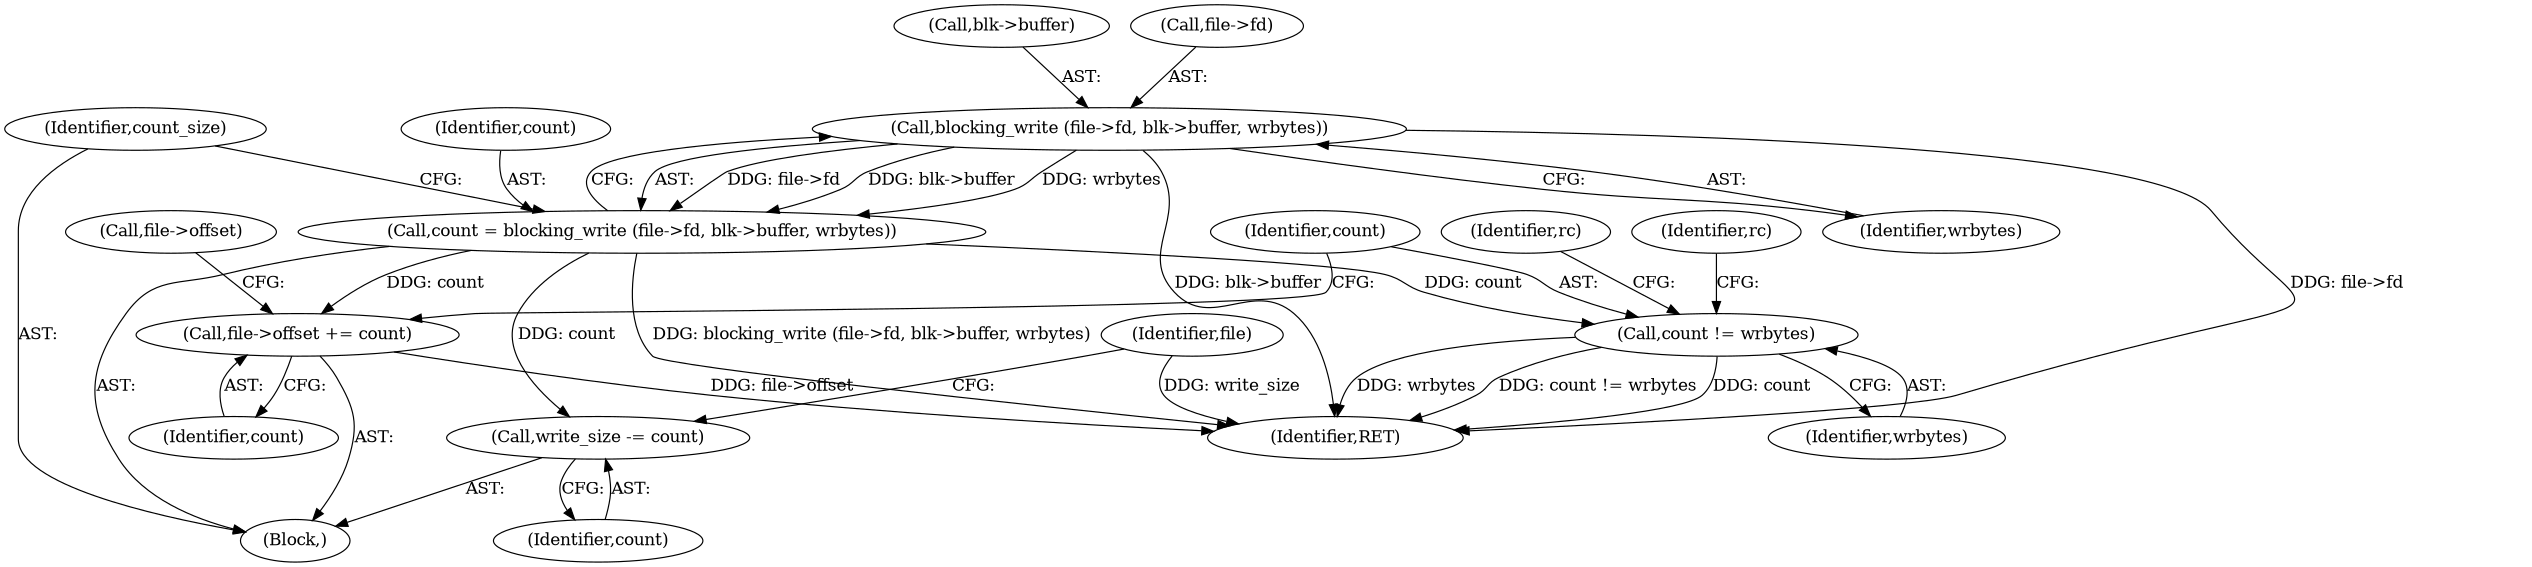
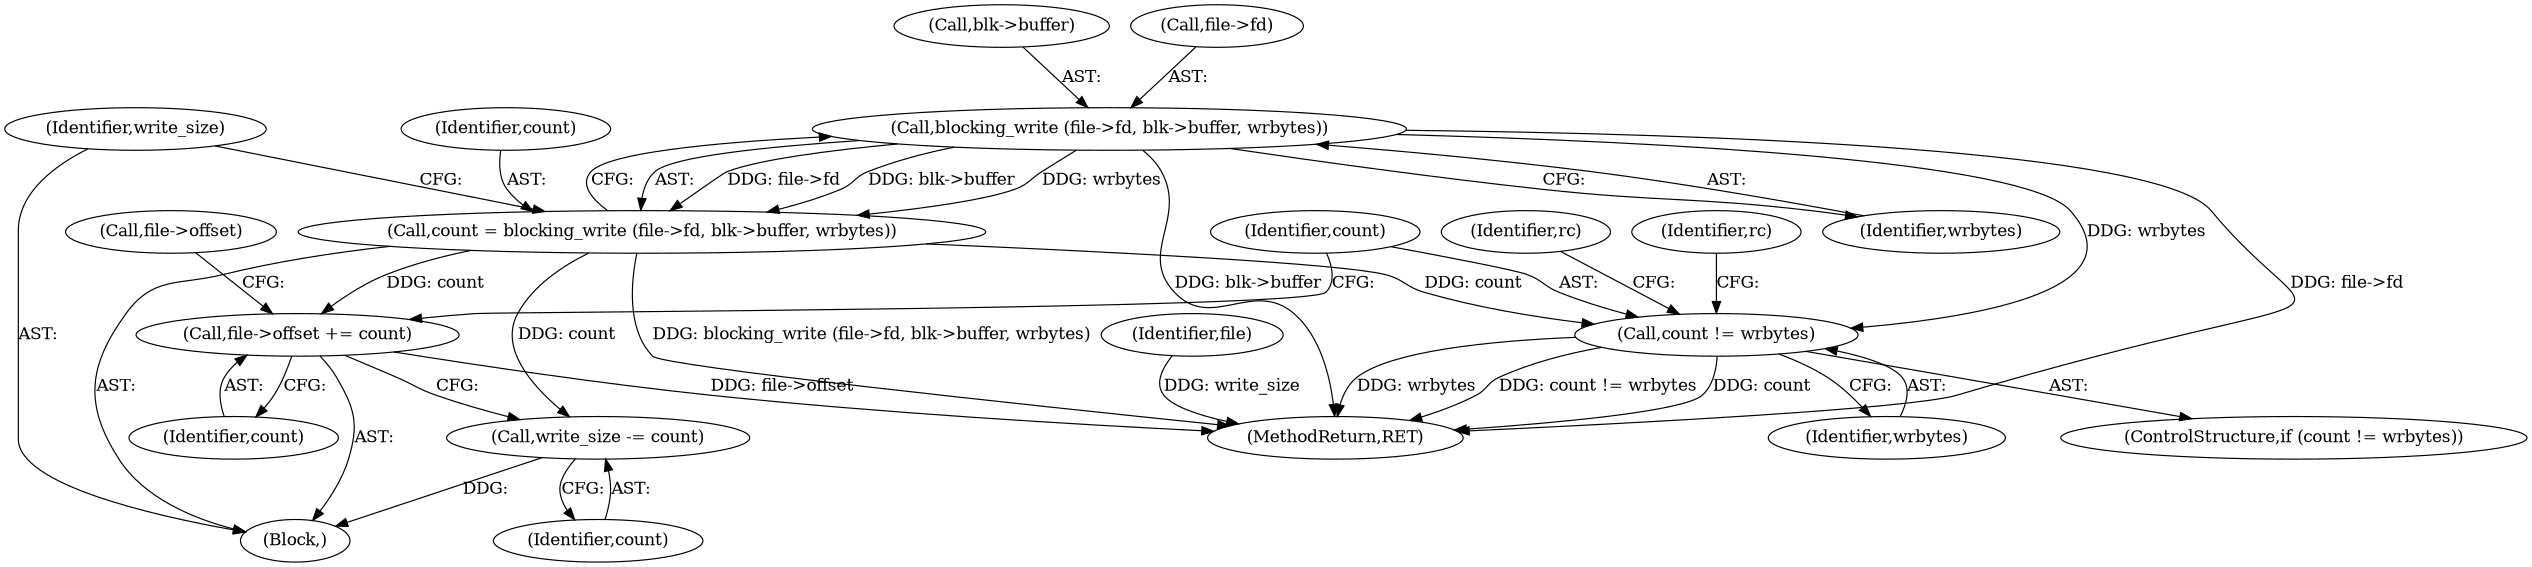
node "(Identifier,count_size)": label "(Identifier,count_size)" -> "(Identifier,write_size)"
edge "(Call,blocking_write (file->fd, blk->buffer, wrbytes))" -> "(Call,count != wrbytes)": added, label "DDG: wrbytes"
edge "(Identifier,file)" -> "(Call,write_size -= count)": now "(Call,file->offset += count)" -> "(Call,write_size -= count)"
node "(Identifier,RET)": label "(Identifier,RET)" -> "(MethodReturn,RET)"
node "(ControlStructure,if (count != wrbytes))": added
edge "(Call,write_size -= count)" -> "(Block,)": label "AST: " -> "DDG: "
